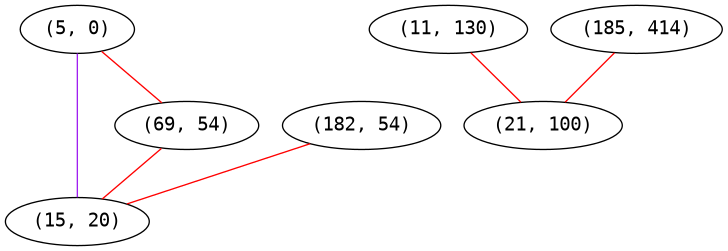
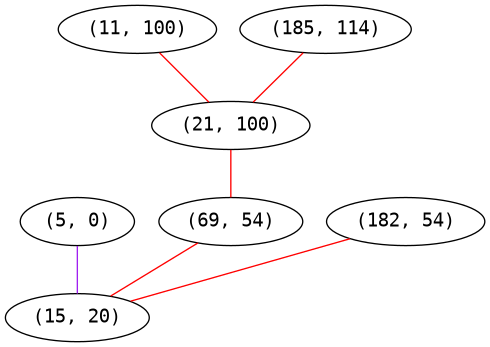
node "(11, 130)": label "(11, 130)" -> "(11, 100)"
node "(185, 414)": label "(185, 414)" -> "(185, 114)"
edge "(5, 0)" -- "(69, 54)": now "(21, 100)" -- "(69, 54)"
